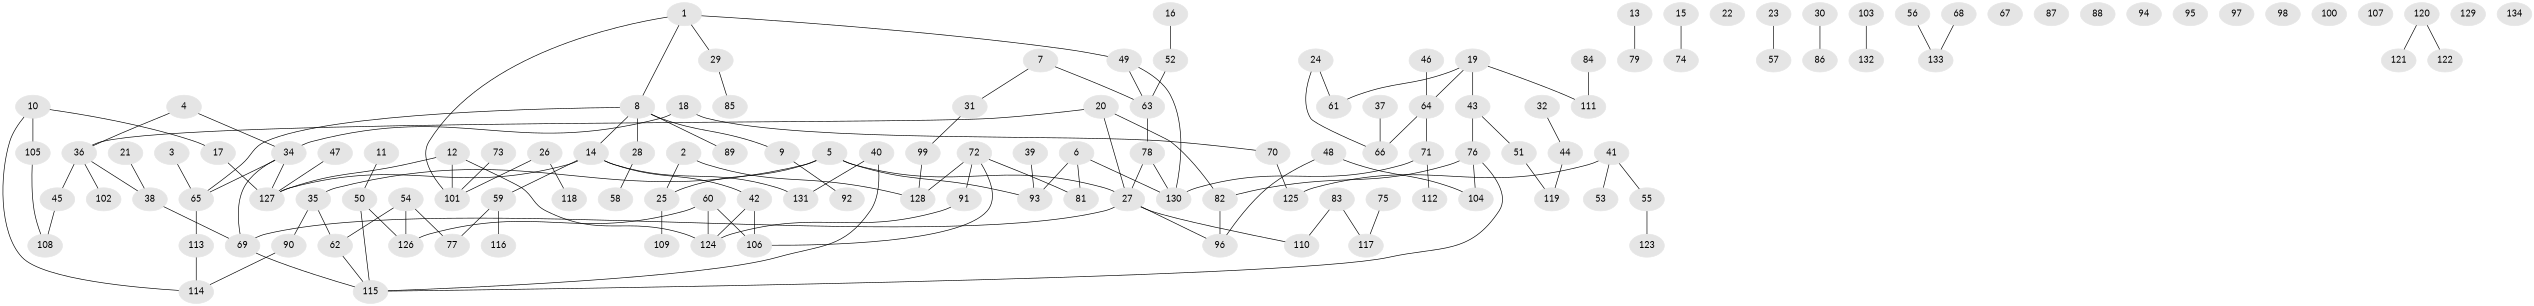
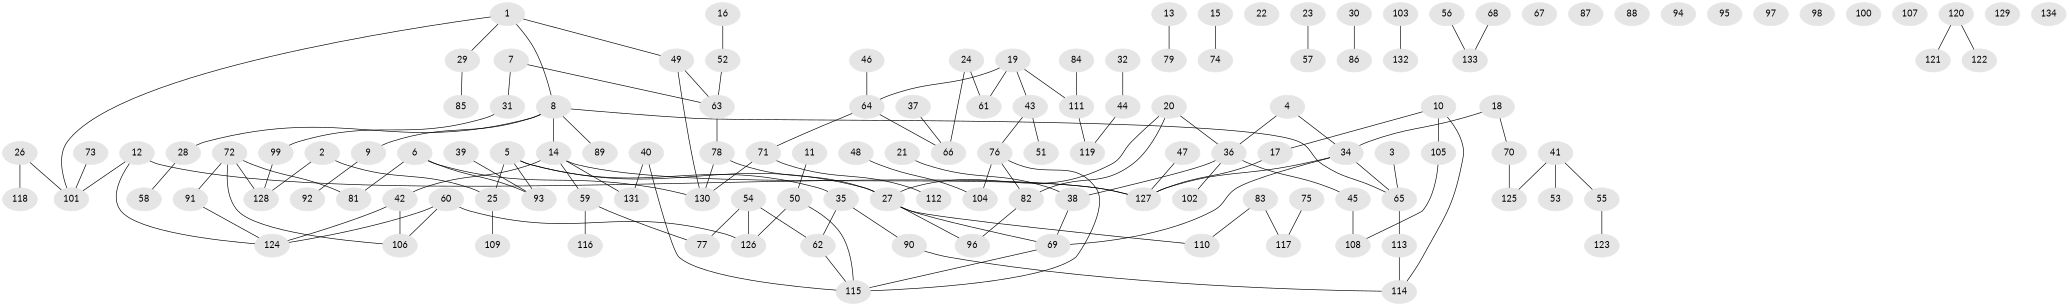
edge "51" -- "119": now "111" -- "119"
edge "48" -- "96": removed
